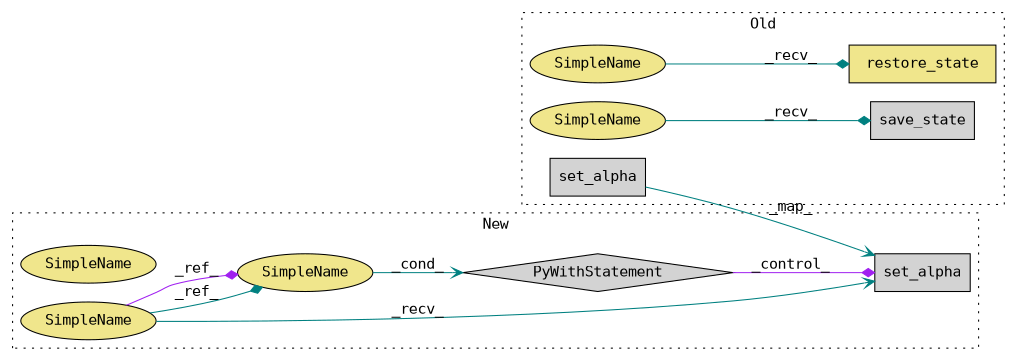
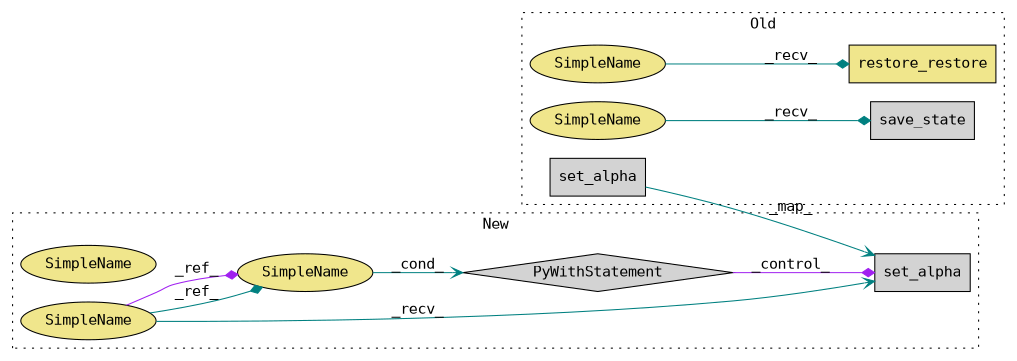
node "restore_state": label "restore_state" -> "restore_restore"
